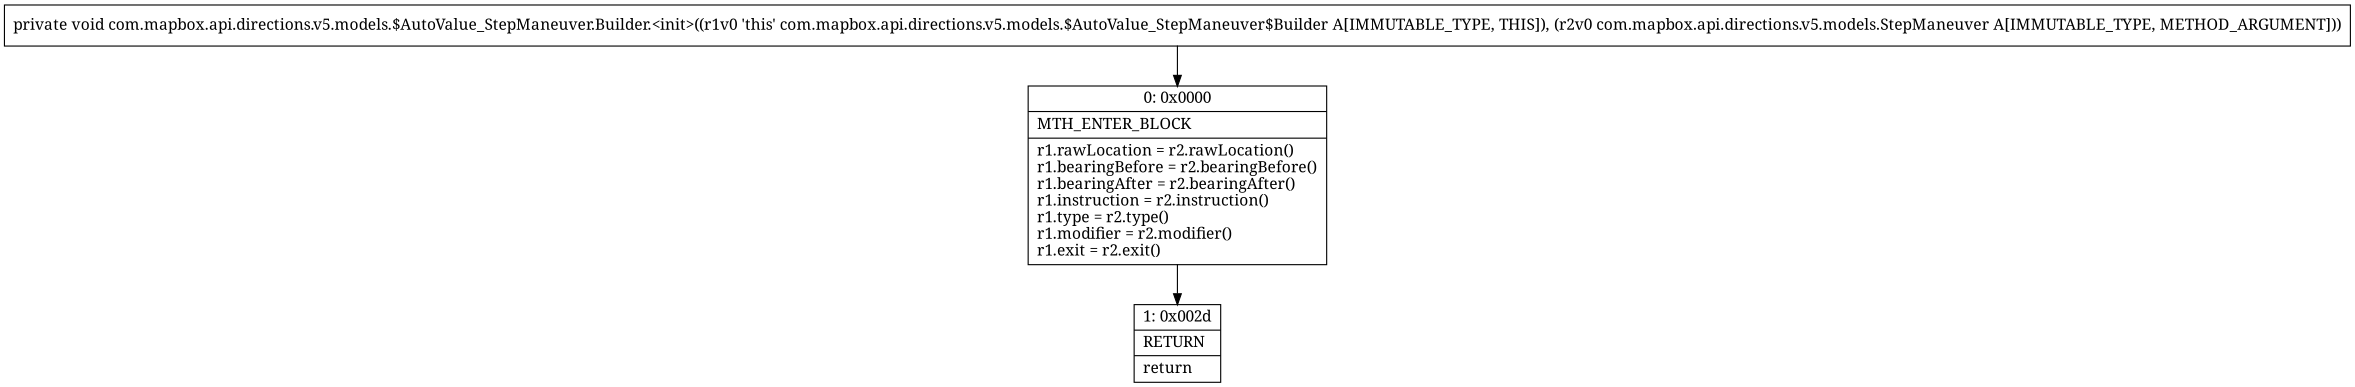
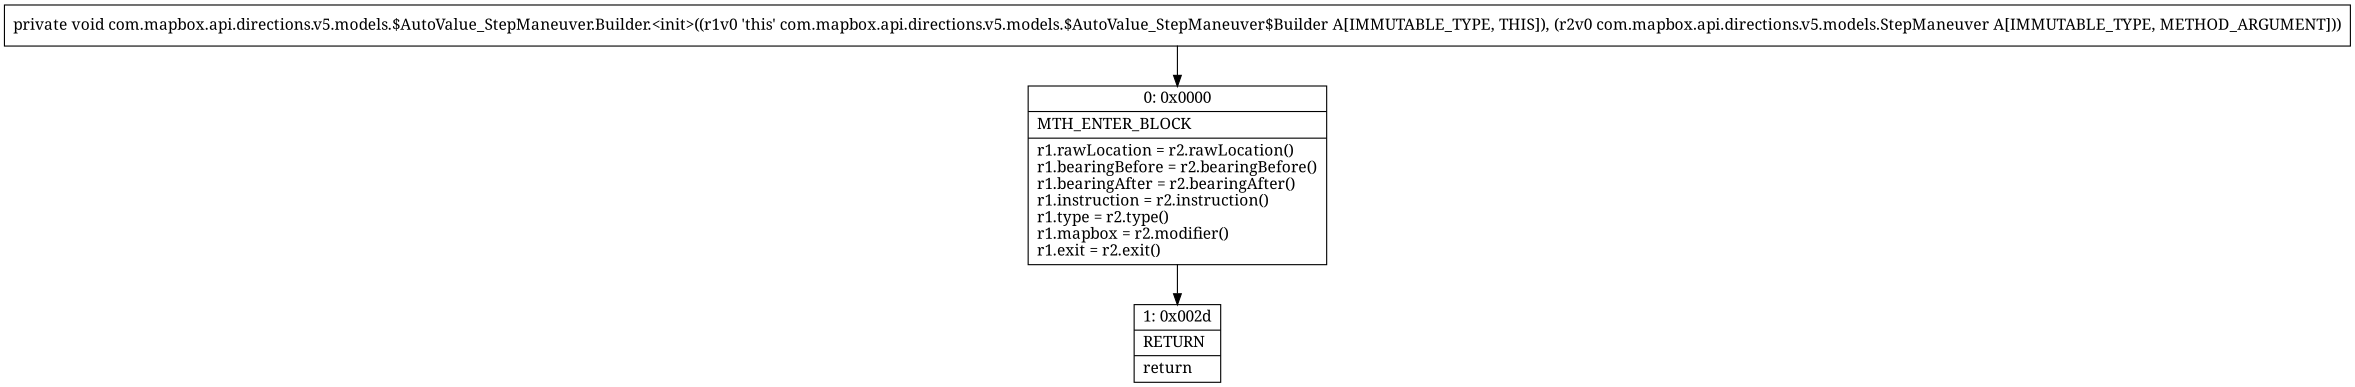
node "0: 0x0000": text "r1.modifier = r2.modifier()" -> "r1.mapbox = r2.modifier()"
